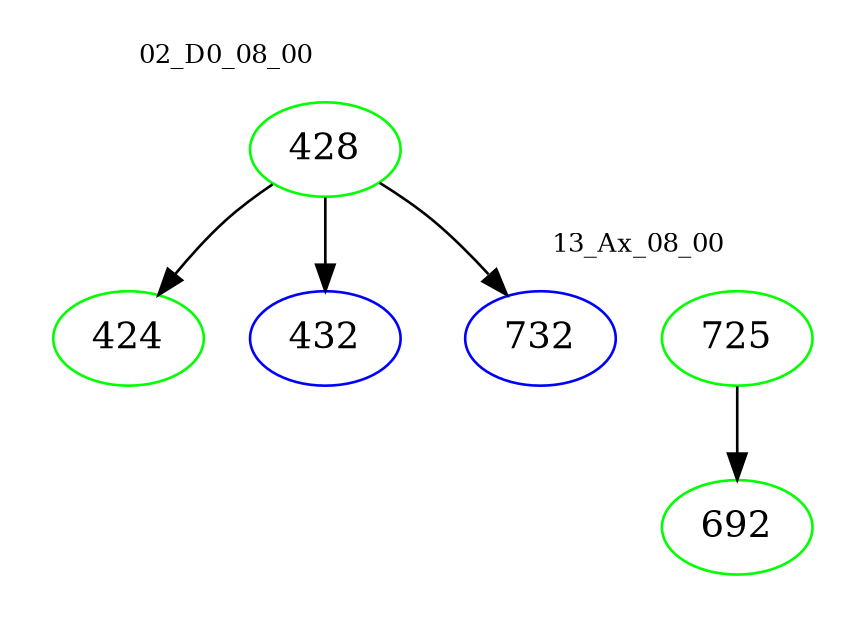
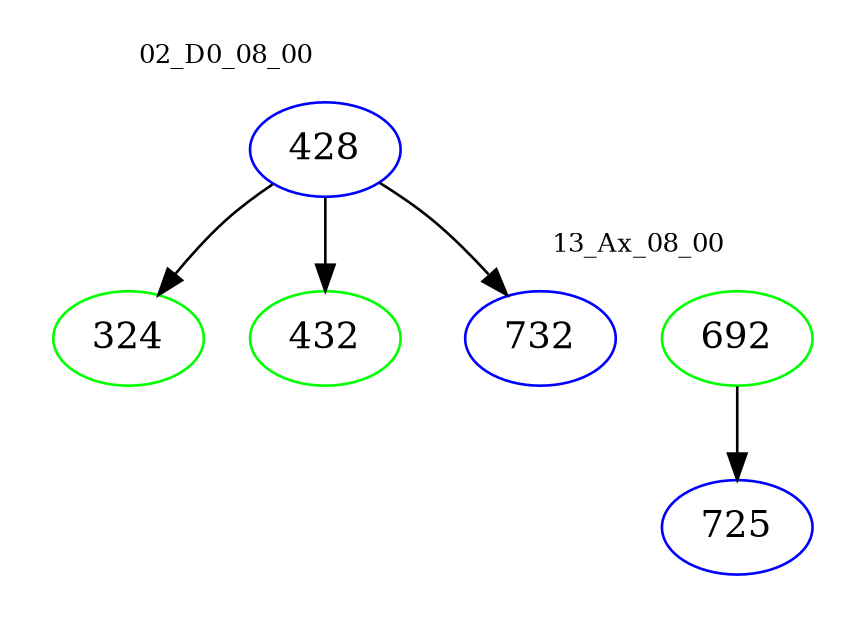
node "428": color green -> blue
node "424": label "424" -> "324"
node "432": color blue -> green
node "725": color green -> blue
edge "725" -> "692": reversed
